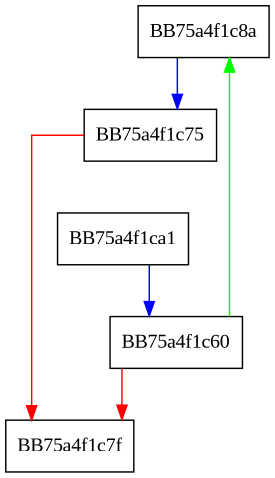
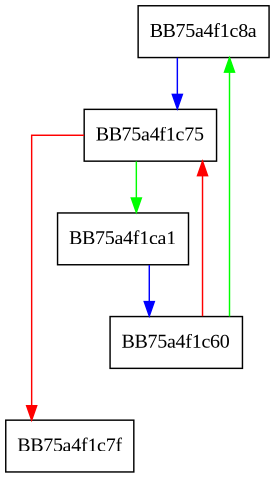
edge "BB75a4f1c75" -> "BB75a4f1ca1": added
edge "BB75a4f1c60" -> "BB75a4f1c7f": now "BB75a4f1c60" -> "BB75a4f1c75"
